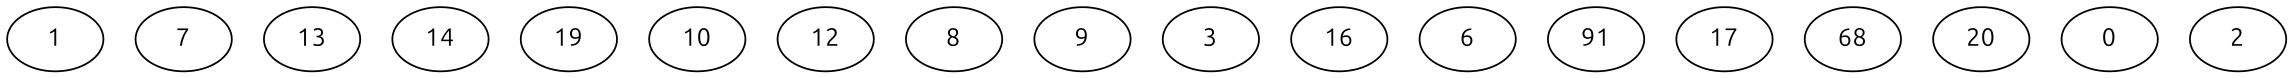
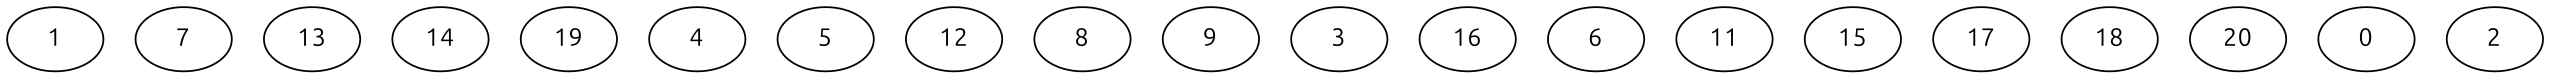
node "10": removed
node "4": added
node "5": added
node "91": label "91" -> "11"
node "15": added
node "68": label "68" -> "18"
